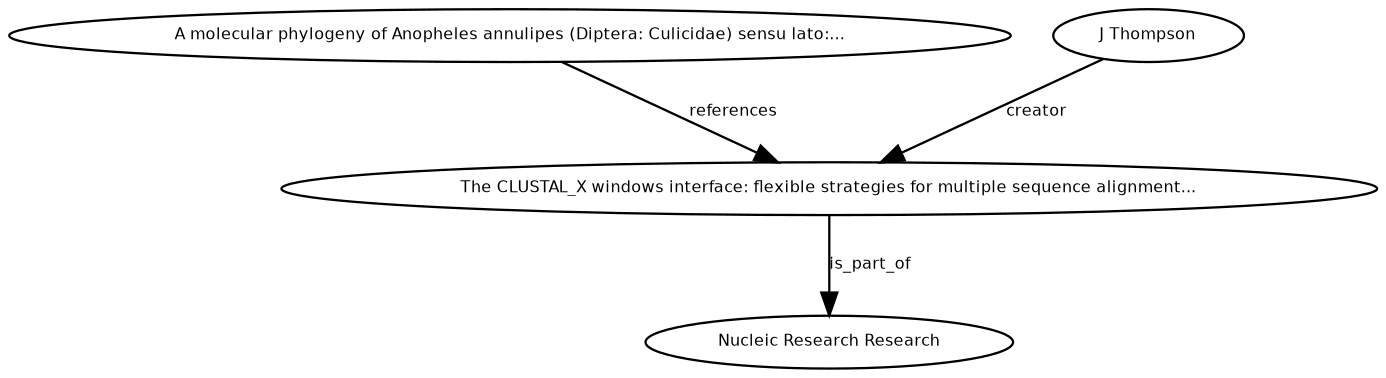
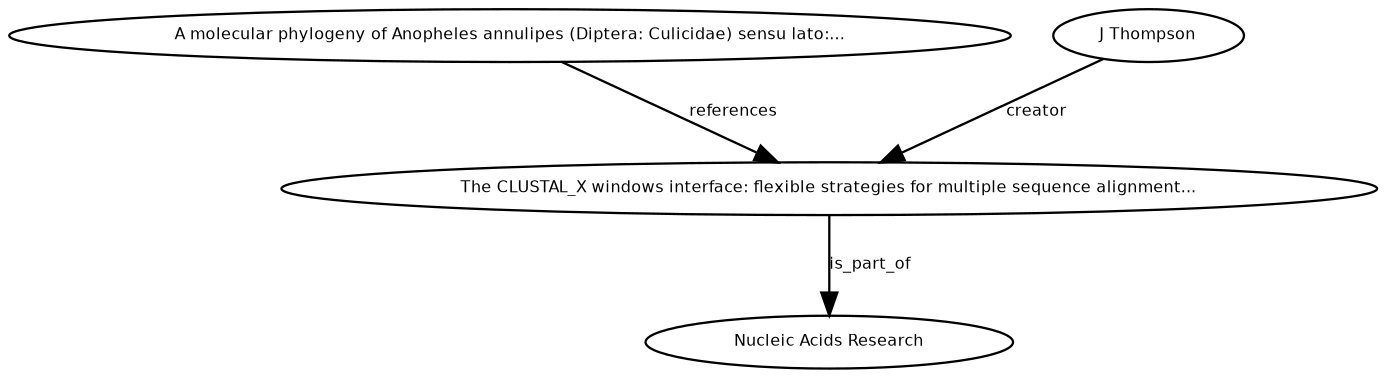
node "Nucleic Research Research": label "Nucleic Research Research" -> "Nucleic Acids Research"
